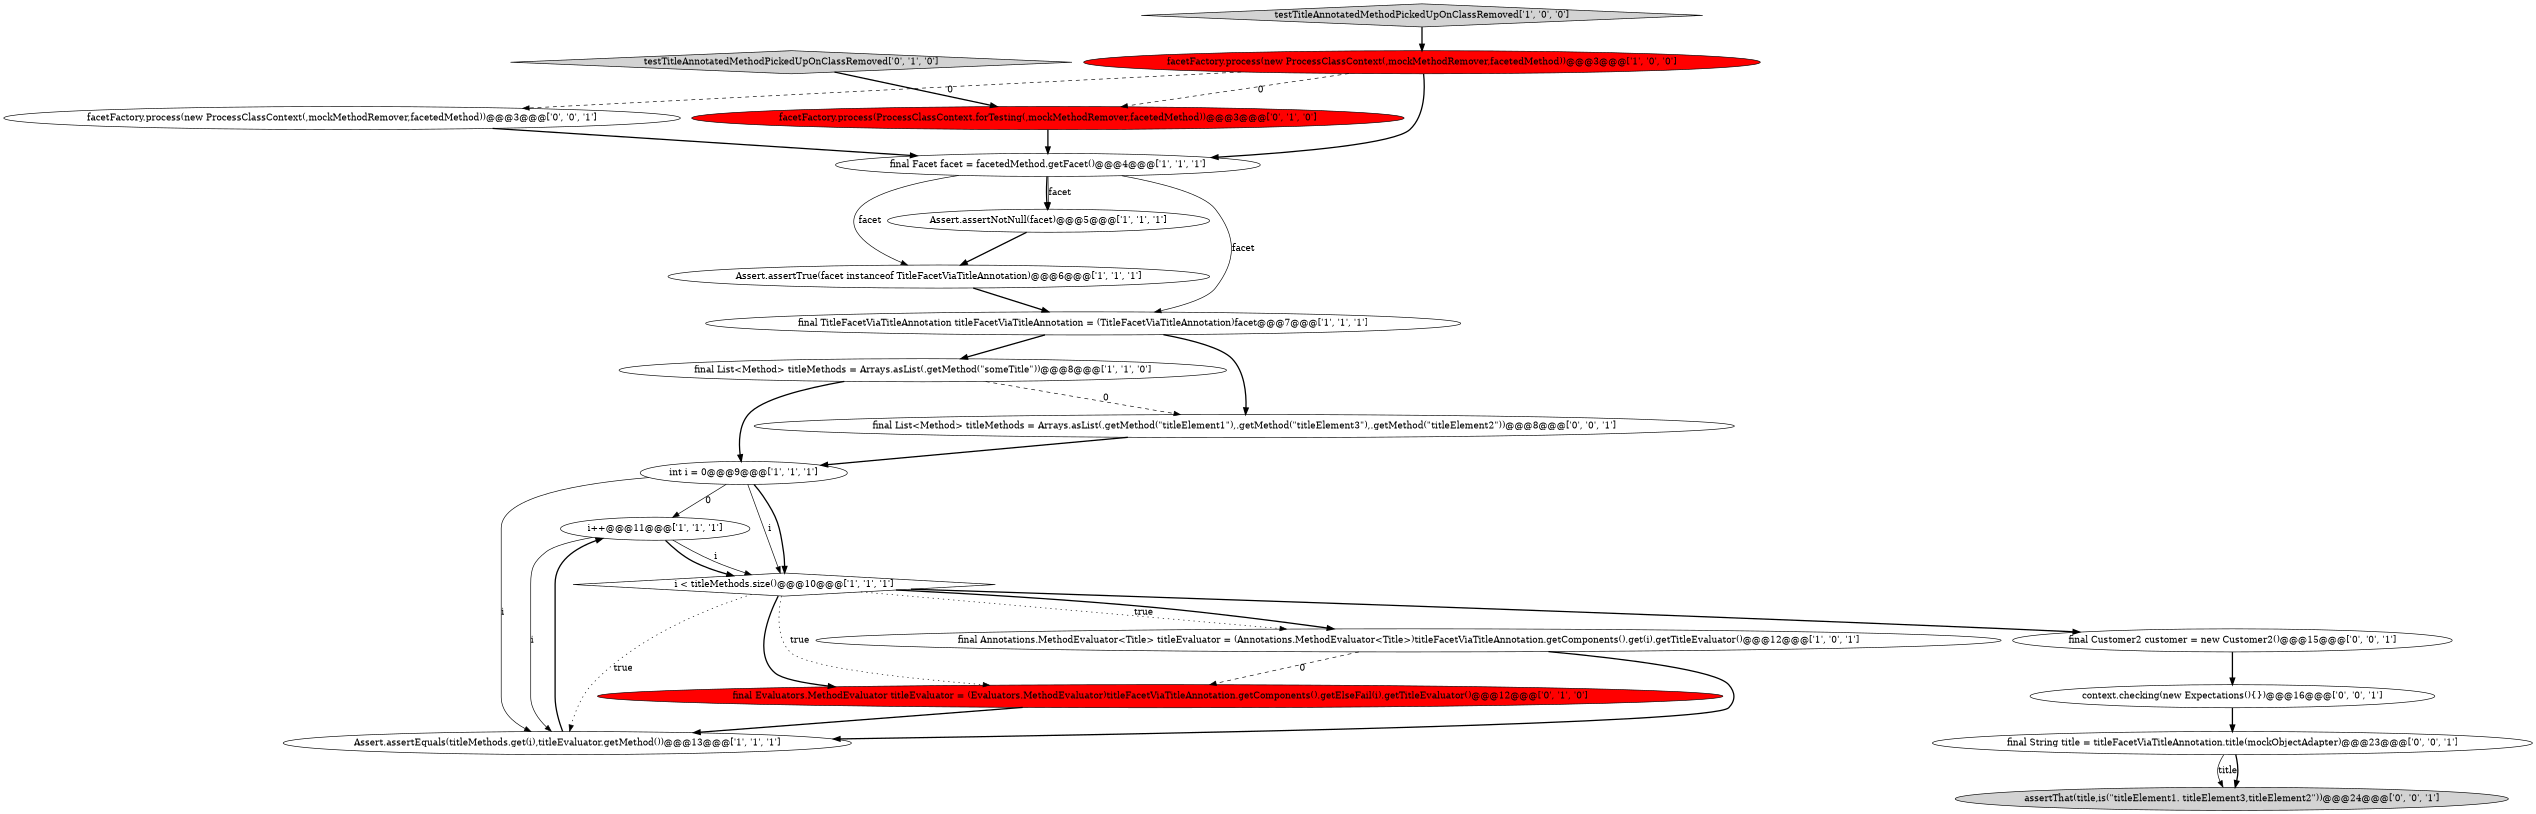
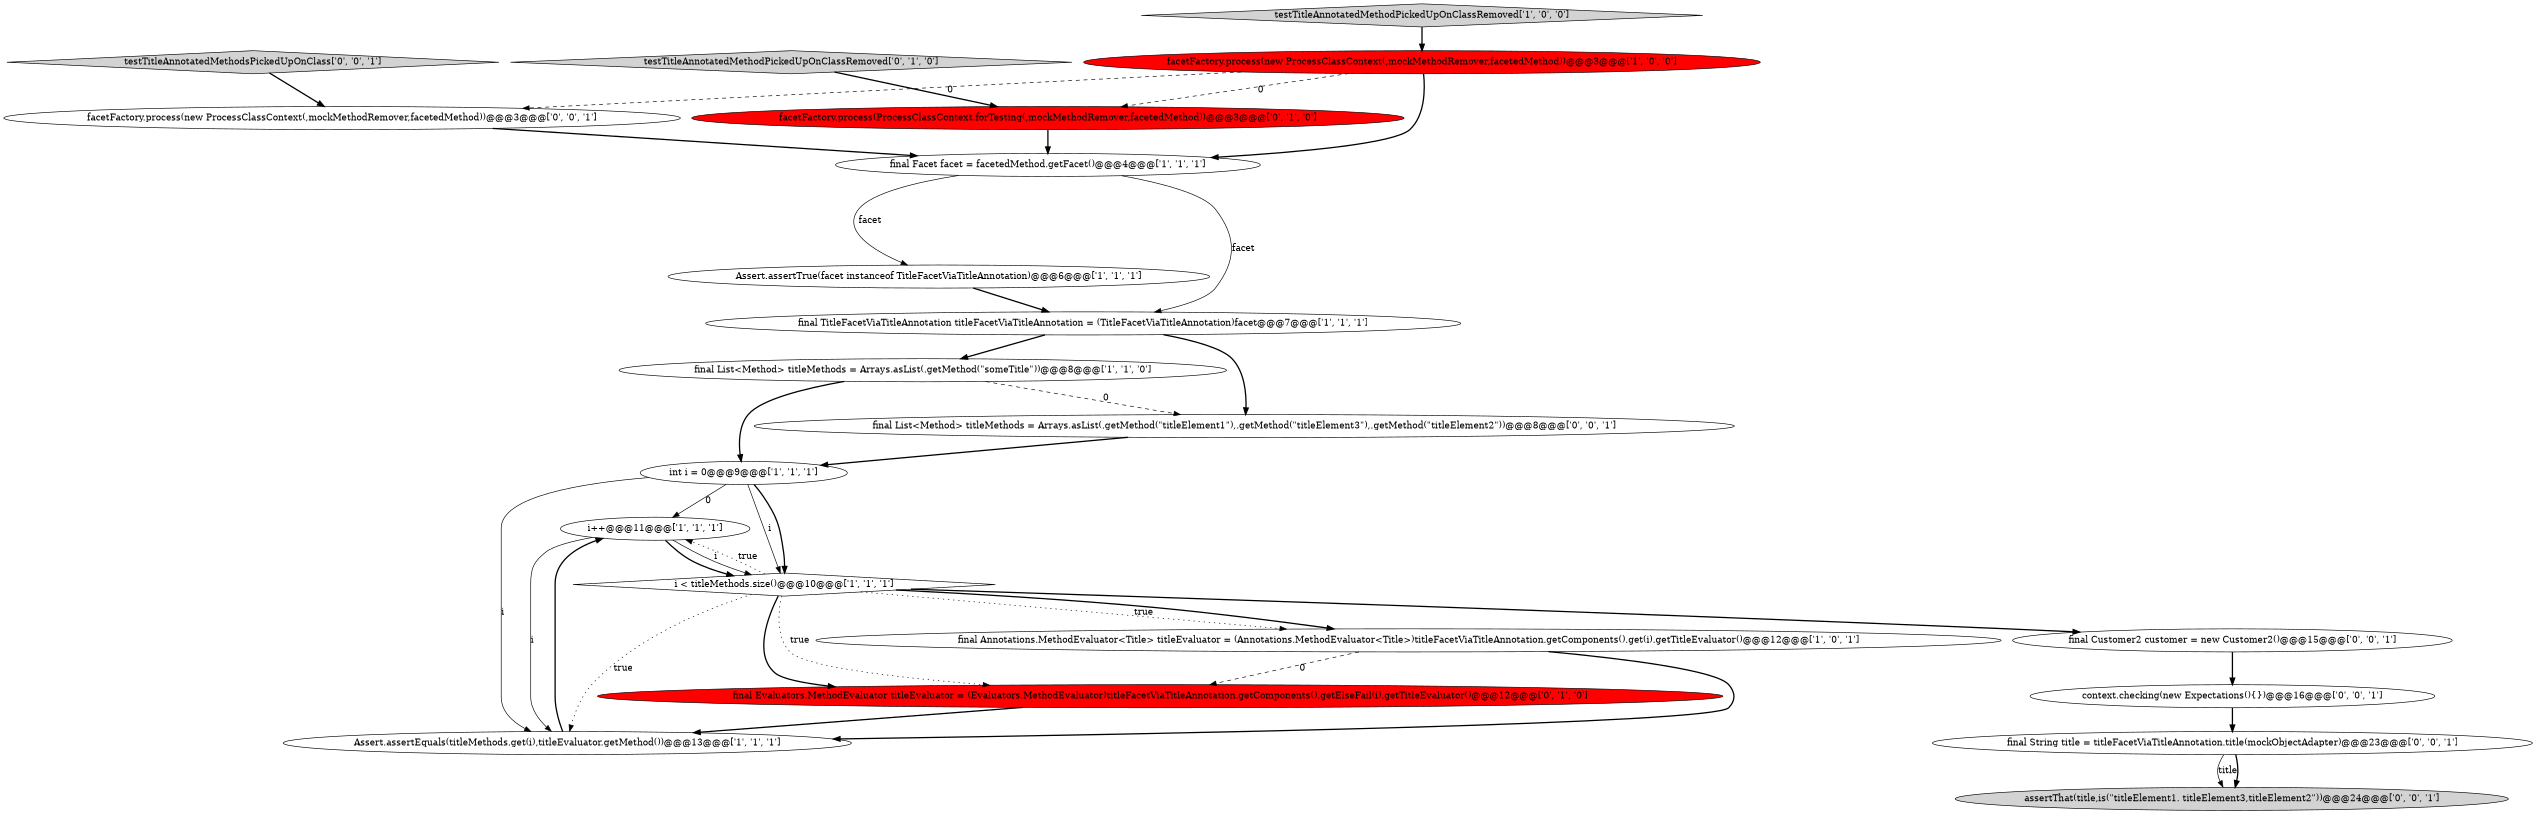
node "testTitleAnnotatedMethodsPickedUpOnClass['0', '0', '1']": added
node "Assert.assertNotNull(facet)@@@5@@@['1', '1', '1']": removed
edge "i < titleMethods.size()@@@10@@@['1', '1', '1']" -> "i++@@@11@@@['1', '1', '1']": added, label "true"
